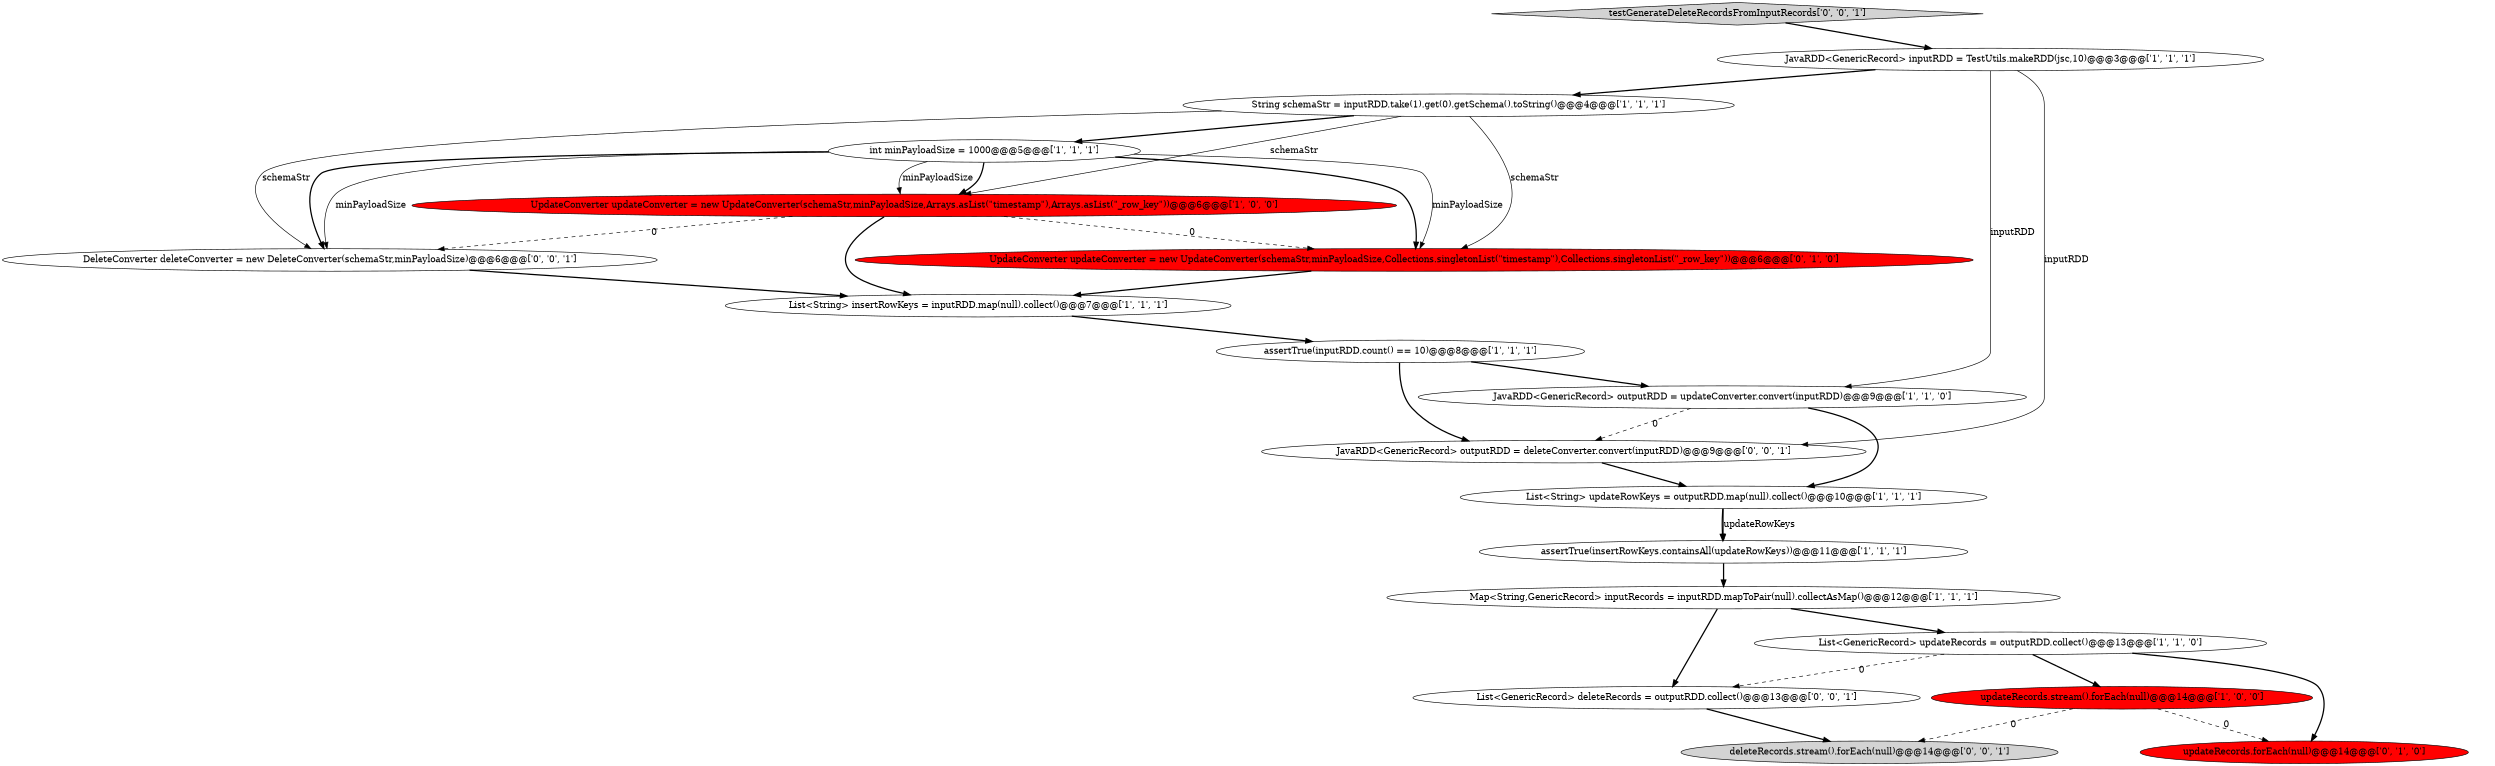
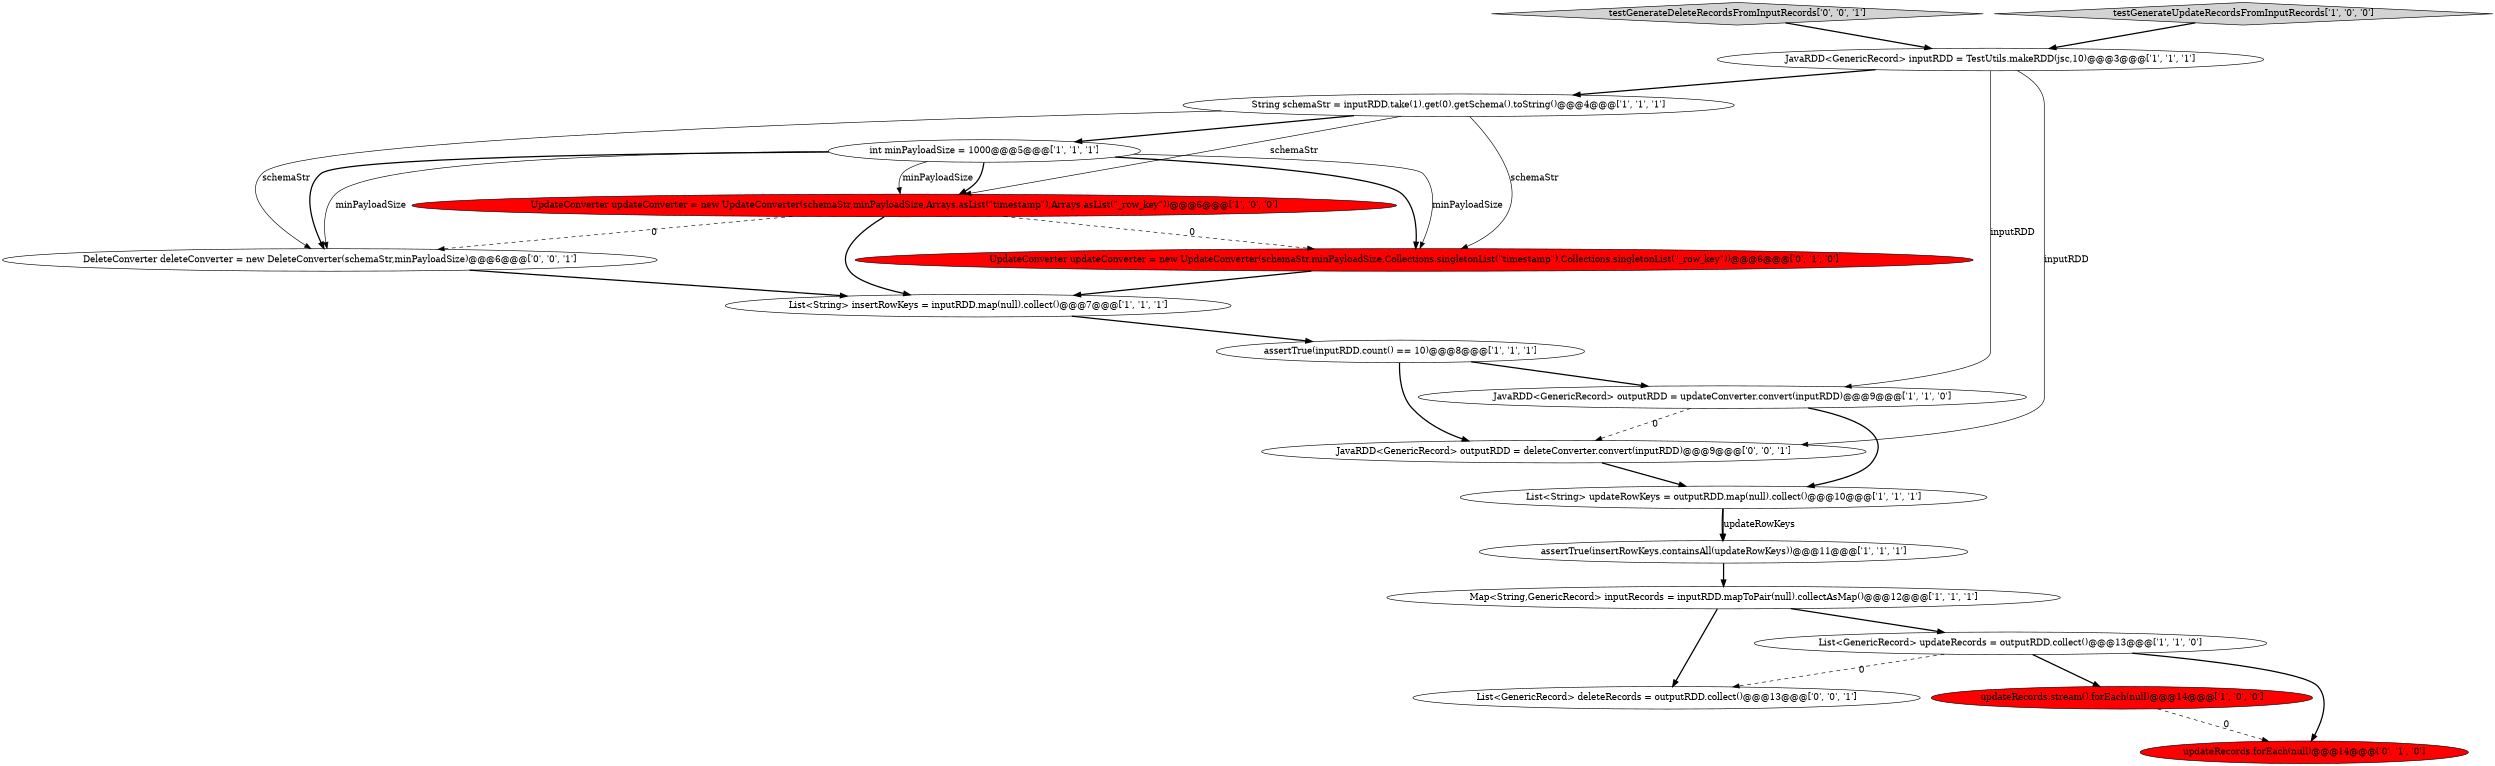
node "testGenerateUpdateRecordsFromInputRecords['1', '0', '0']": added
node "deleteRecords.stream().forEach(null)@@@14@@@['0', '0', '1']": removed
